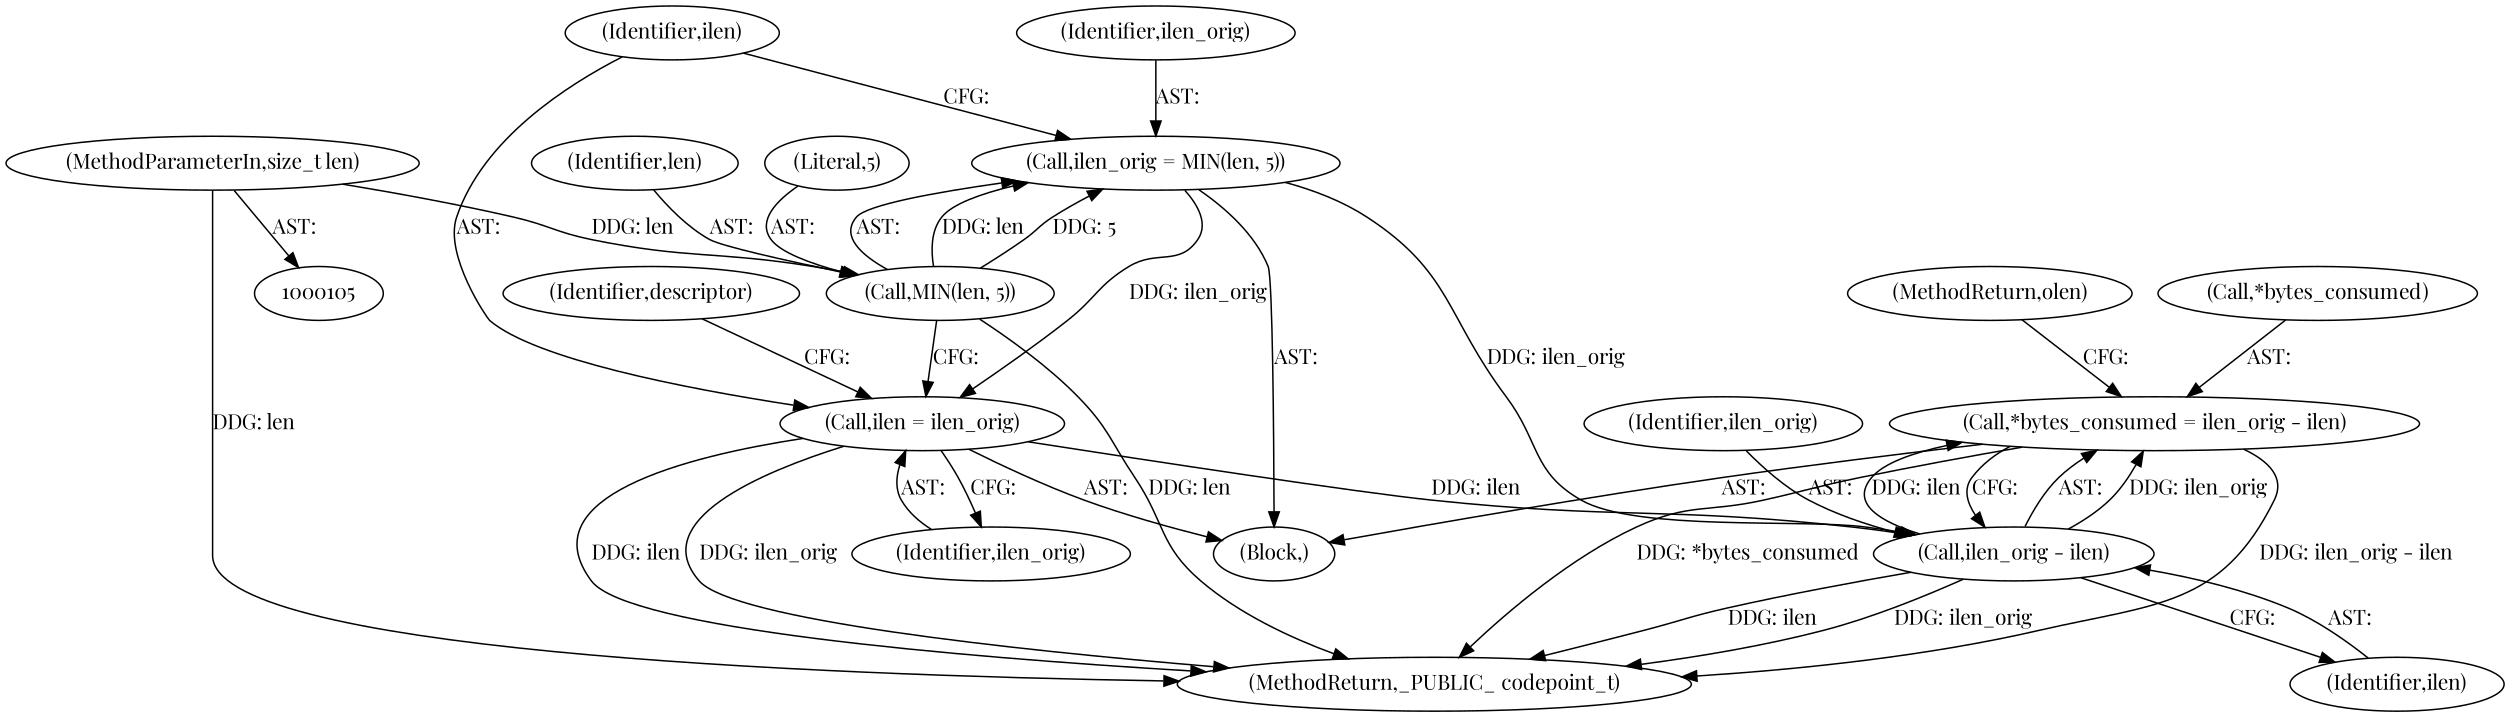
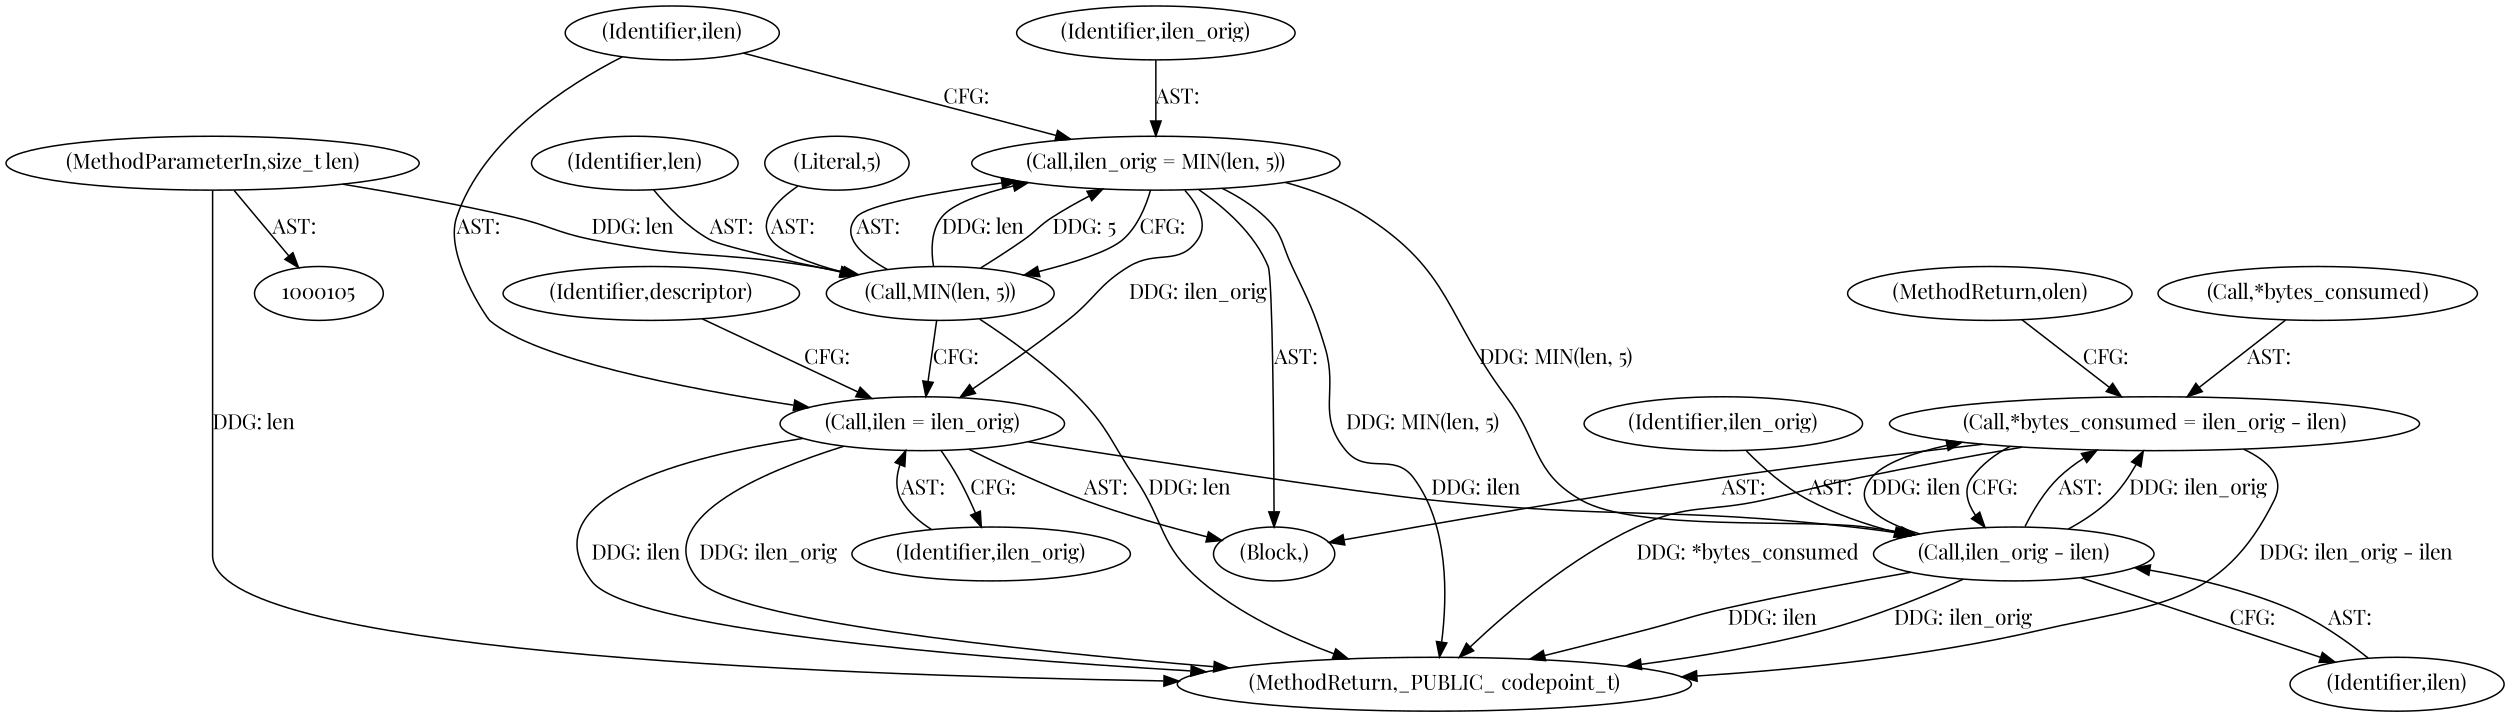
edge "(Call,ilen_orig = MIN(len, 5))" -> "(Call,MIN(len, 5))": added, label "CFG:"
edge "(Call,ilen_orig = MIN(len, 5))" -> "(Call,ilen_orig - ilen)": label "DDG: ilen_orig" -> "DDG: MIN(len, 5)"
edge "(Call,ilen_orig = MIN(len, 5))" -> "(MethodReturn,_PUBLIC_ codepoint_t)": added, label "DDG: MIN(len, 5)"
